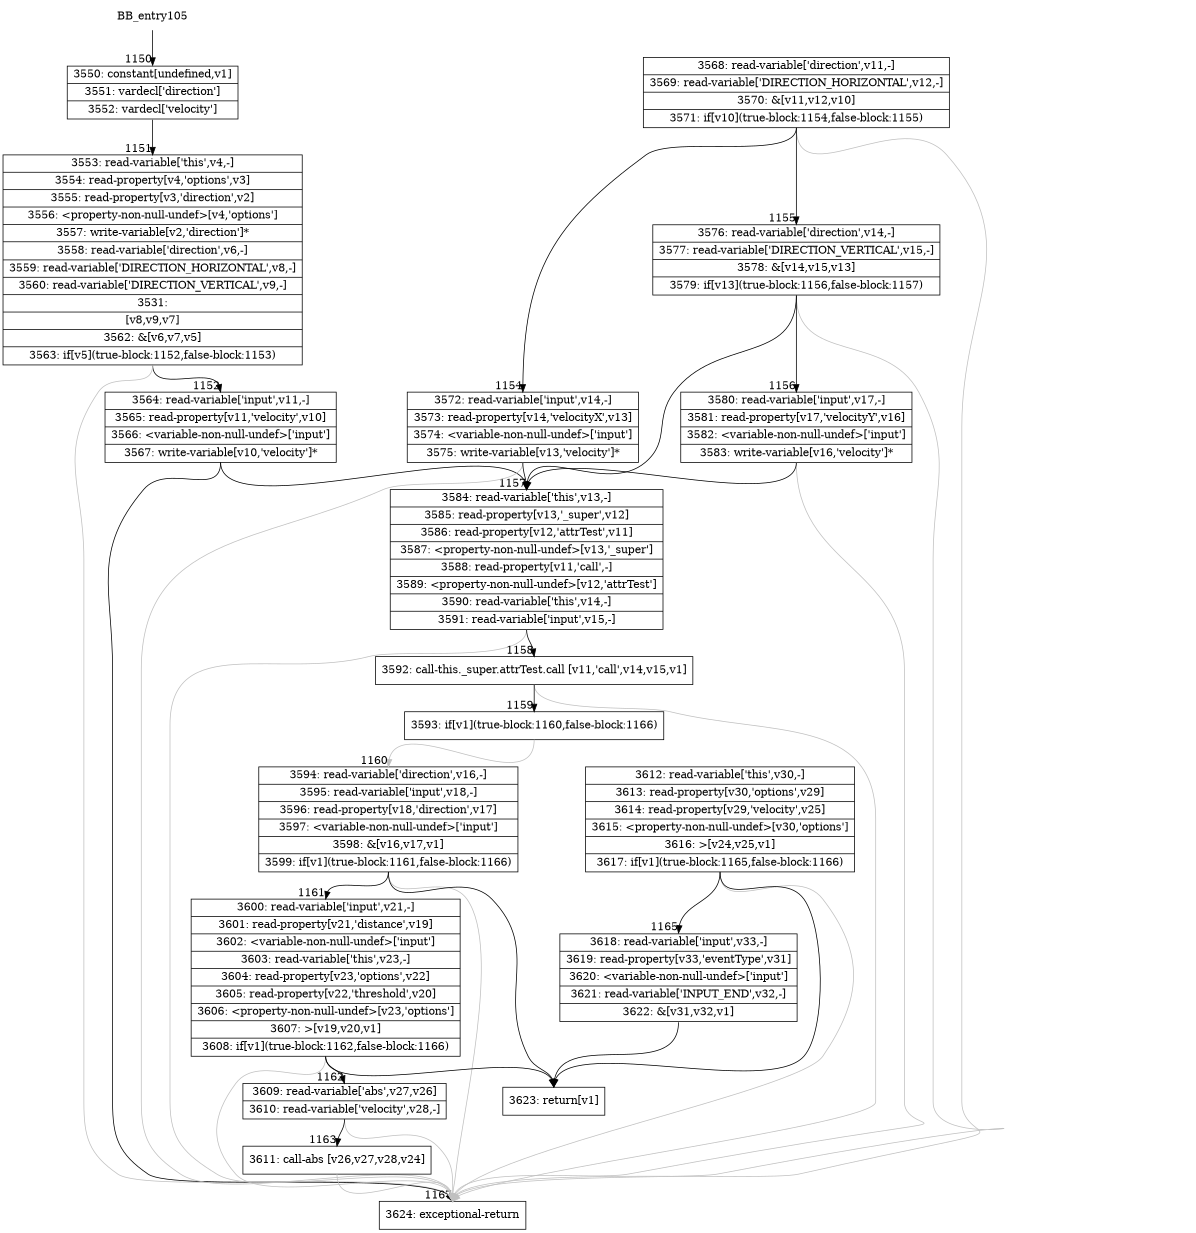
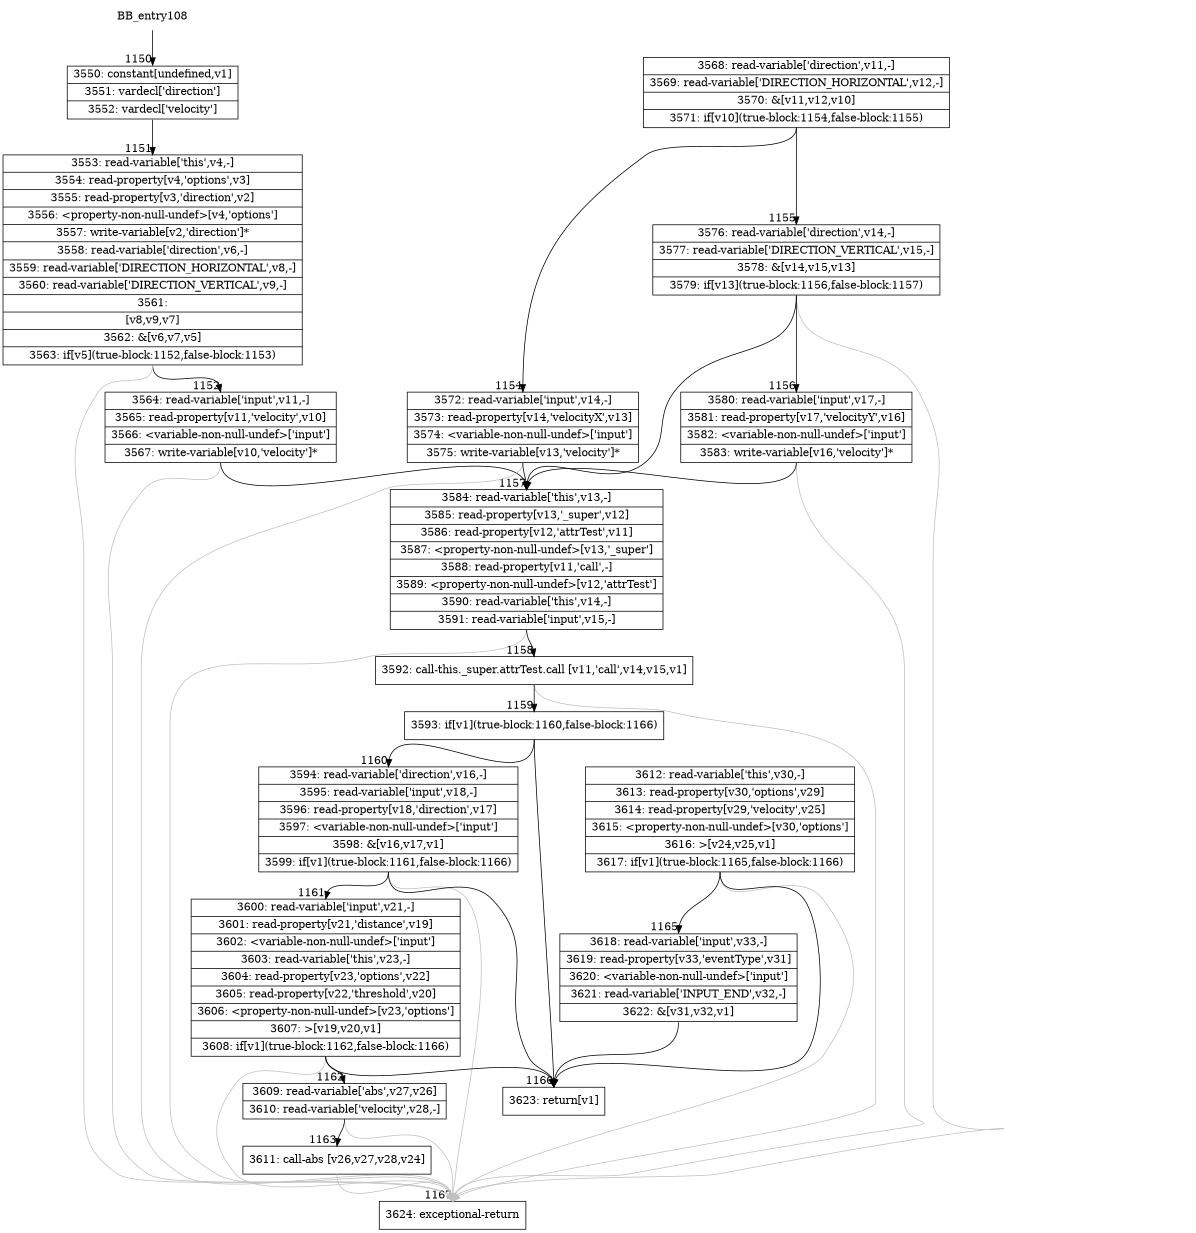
node "BB_entry105": label "BB_entry105" -> "BB_entry108"
node "3553: read-variable['this',v4,-]": text "3531:" -> "3561:"
edge "3593: if[v1](true-block:1160,false-block:1166)" -> "3594: read-variable['direction',v16,-]": color gray -> black
edge "3568: read-variable['direction',v11,-]" -> "3624: exceptional-return": removed
edge "3593: if[v1](true-block:1160,false-block:1166)" -> "3623: return[v1]": added
edge "3564: read-variable['input',v11,-]" -> "3624: exceptional-return": color black -> gray
